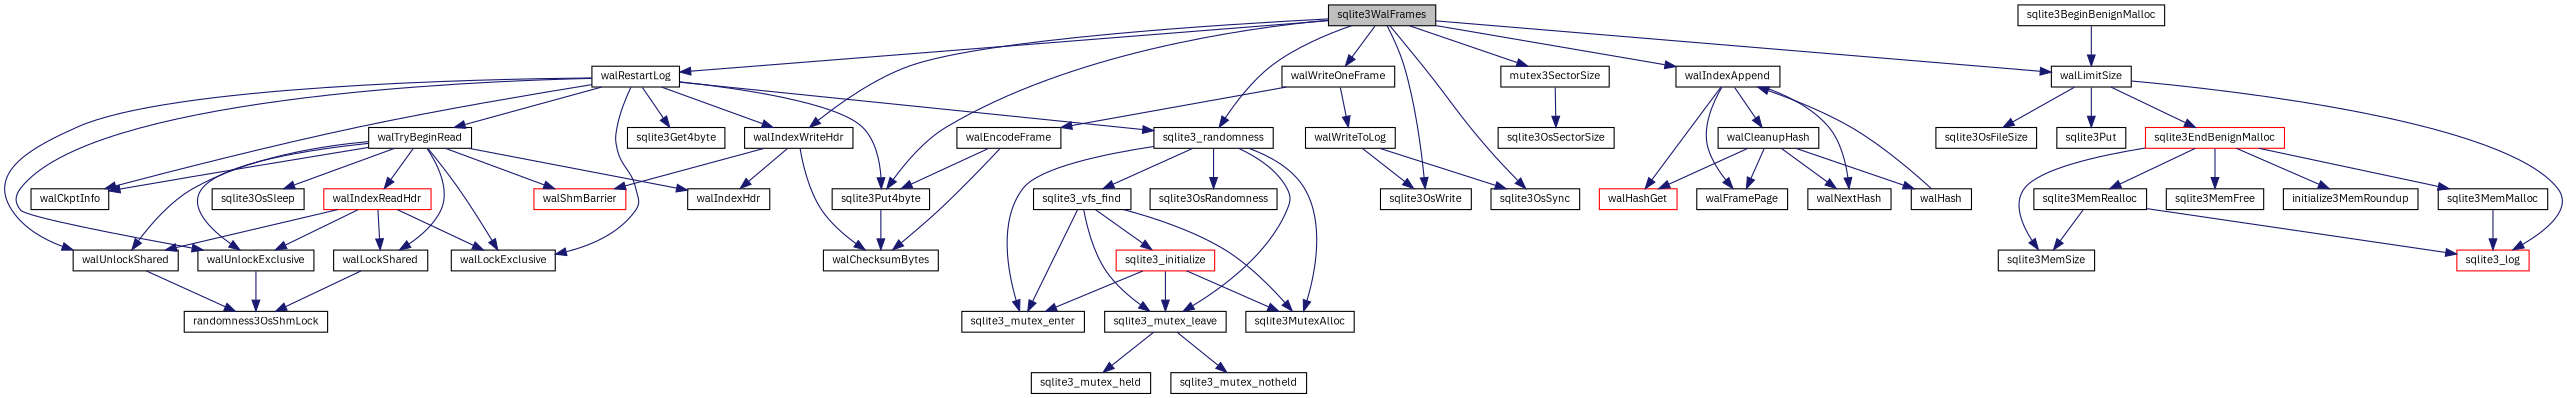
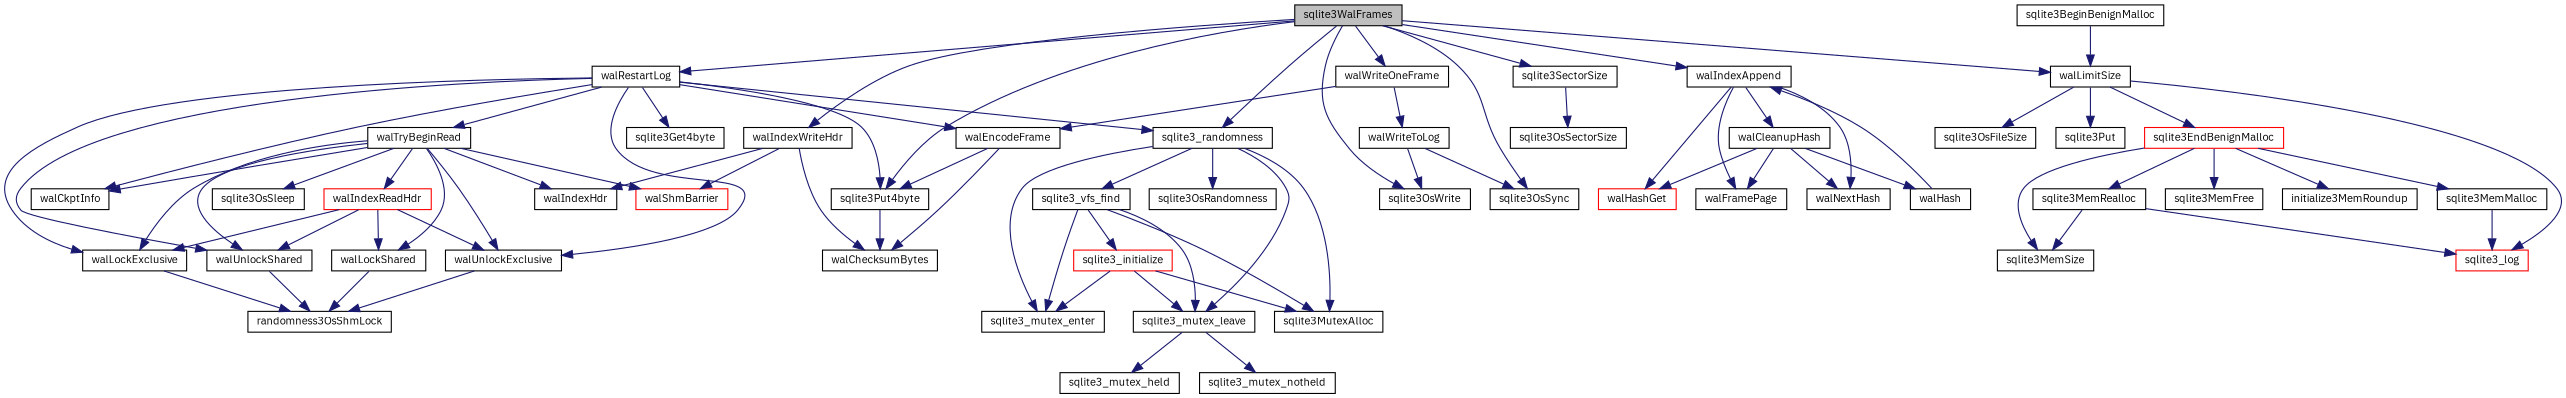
node "mutex3SectorSize": label "mutex3SectorSize" -> "sqlite3SectorSize"
edge "walRestartLog" -> "walIndexWriteHdr": now "walRestartLog" -> "walEncodeFrame"
edge "walLockExclusive" -> "randomness3OsShmLock": added
